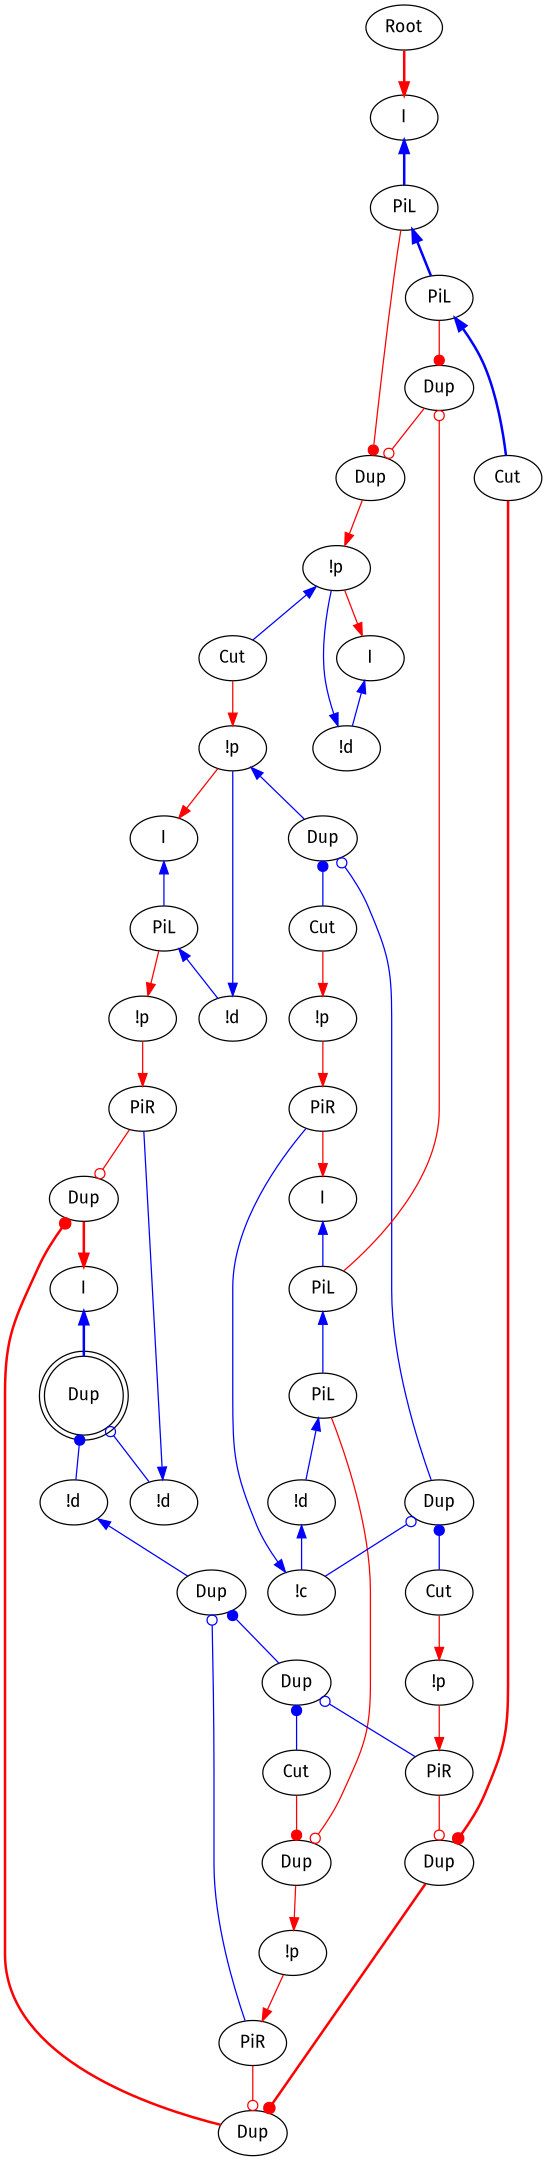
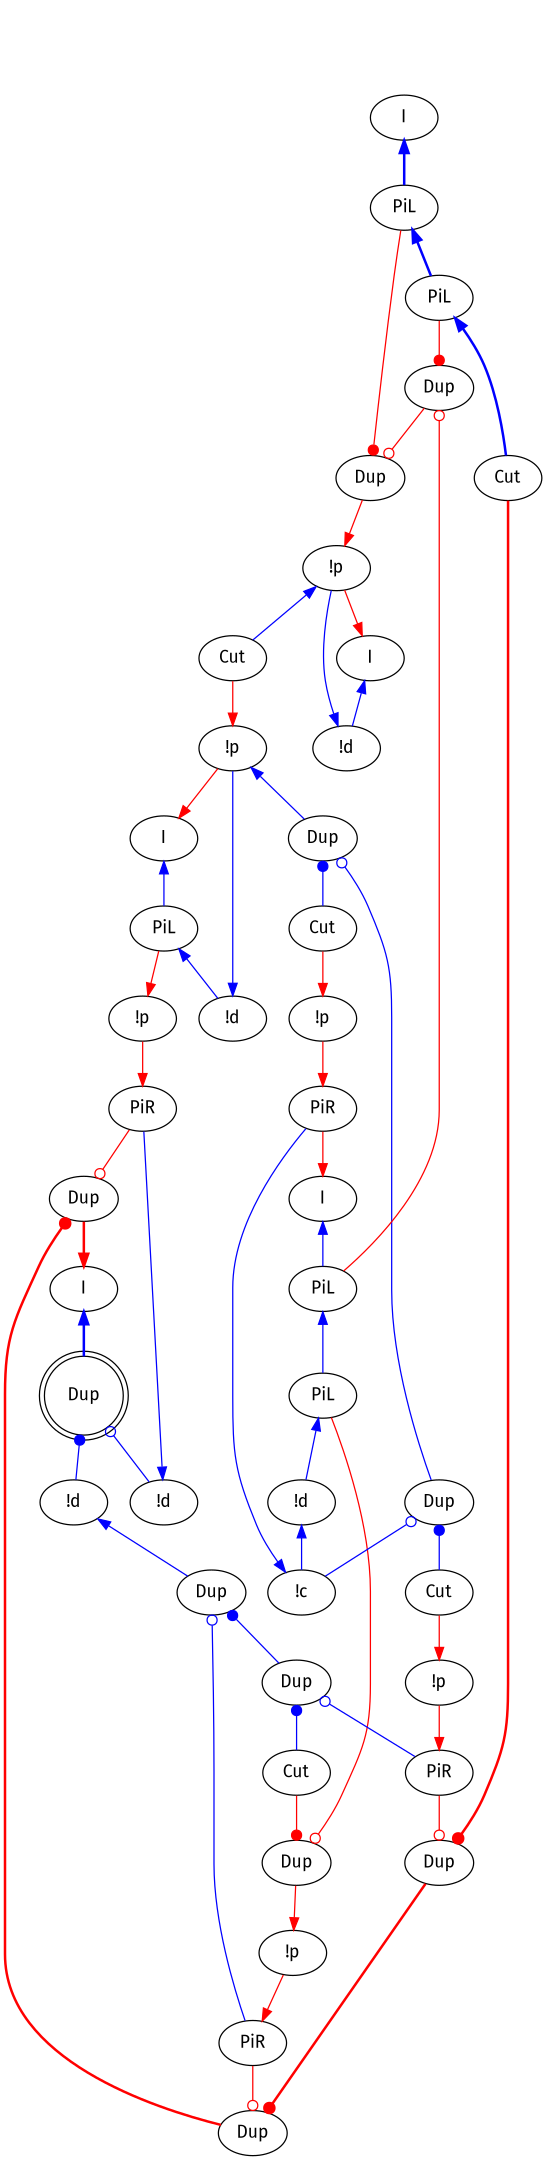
node "Root": removed
